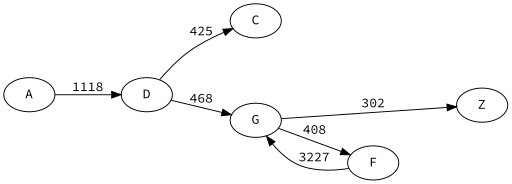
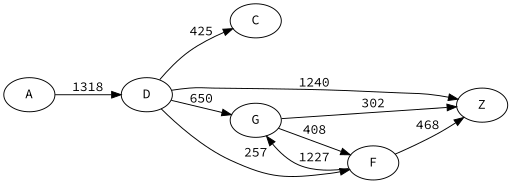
edge "A" -> "D": label "1118" -> "1318"
edge "D" -> "Z": added, label "1240"
edge "D" -> "G": label "468" -> "650"
edge "F" -> "Z": added, label "468"
edge "F" -> "G": label "3227" -> "1227"
edge "D" -> "F": added, label "257"
